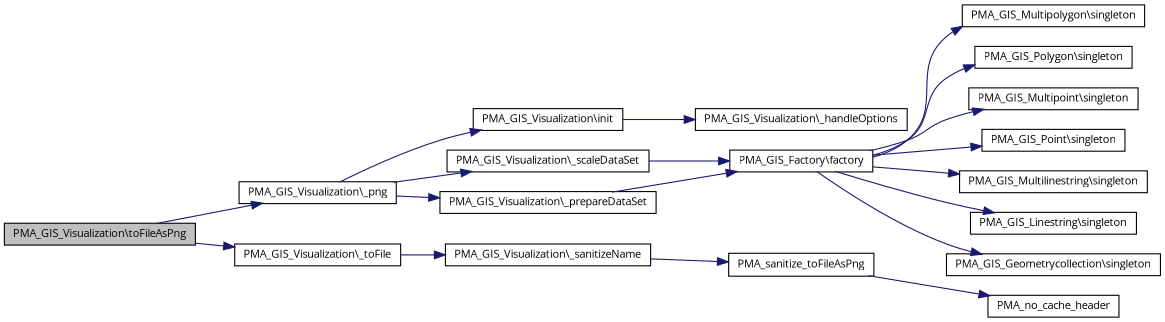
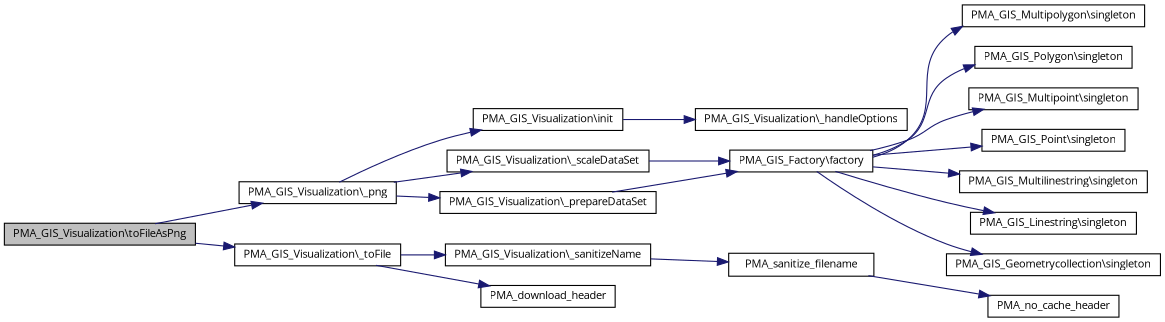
node "PMA_sanitize_toFileAsPng": label "PMA_sanitize_toFileAsPng" -> "PMA_sanitize_filename"
node "PMA_download_header": added
